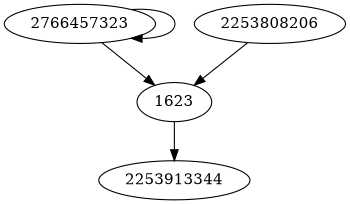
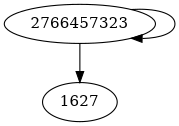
node "2253808206": removed
node "1623": label "1623" -> "1627"
node "2253913344": removed
